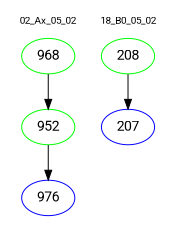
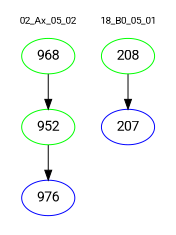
cluster "18_B0_05_02": label "18_B0_05_02" -> "18_B0_05_01"
